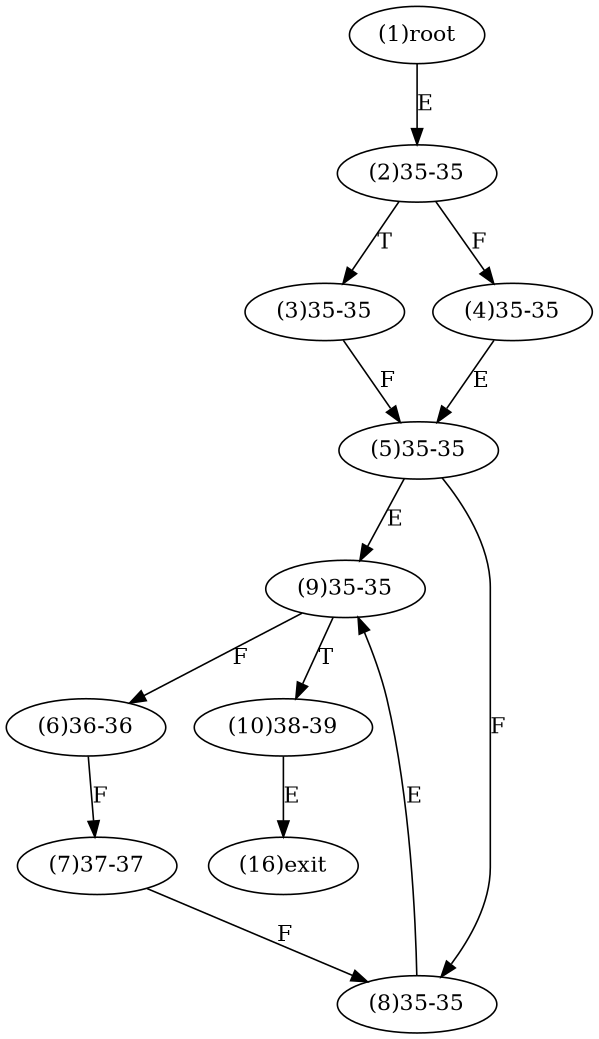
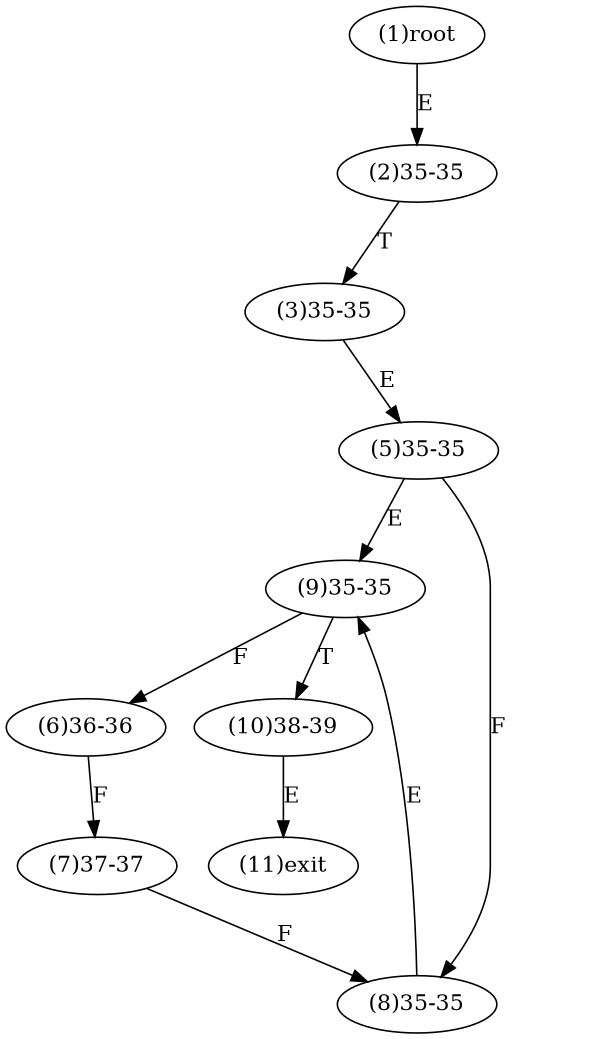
node "(4)35-35": removed
edge "(3)35-35" -> "(5)35-35": label "F" -> "E"
node "(16)exit": label "(16)exit" -> "(11)exit"
